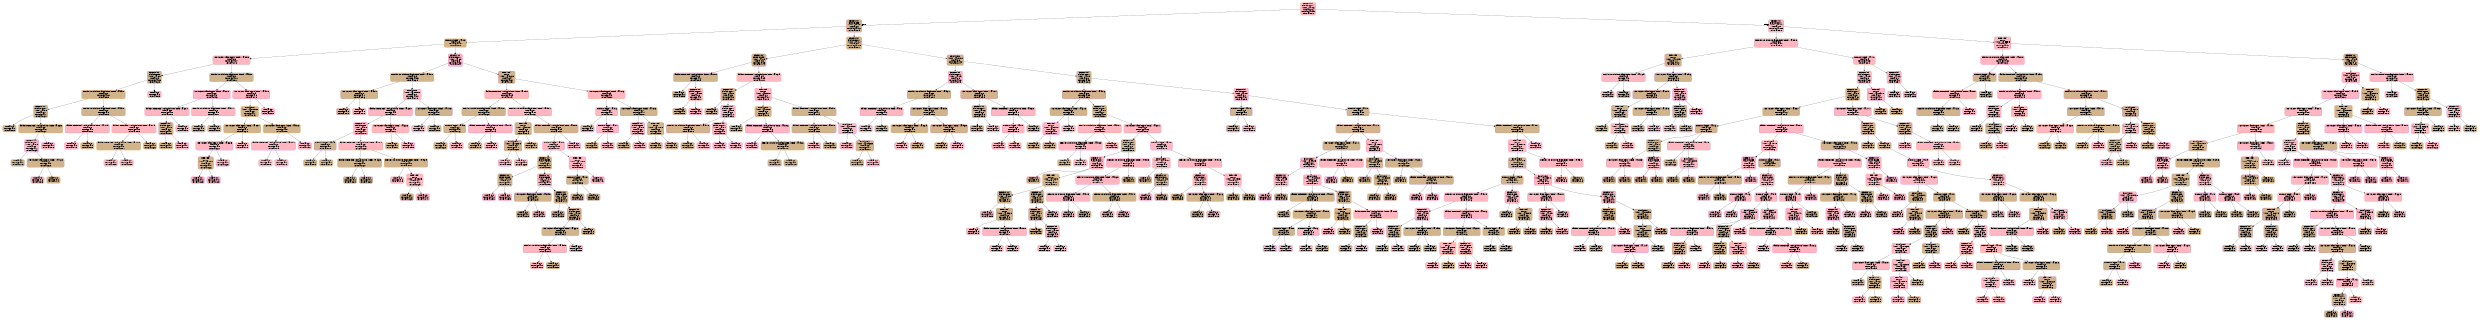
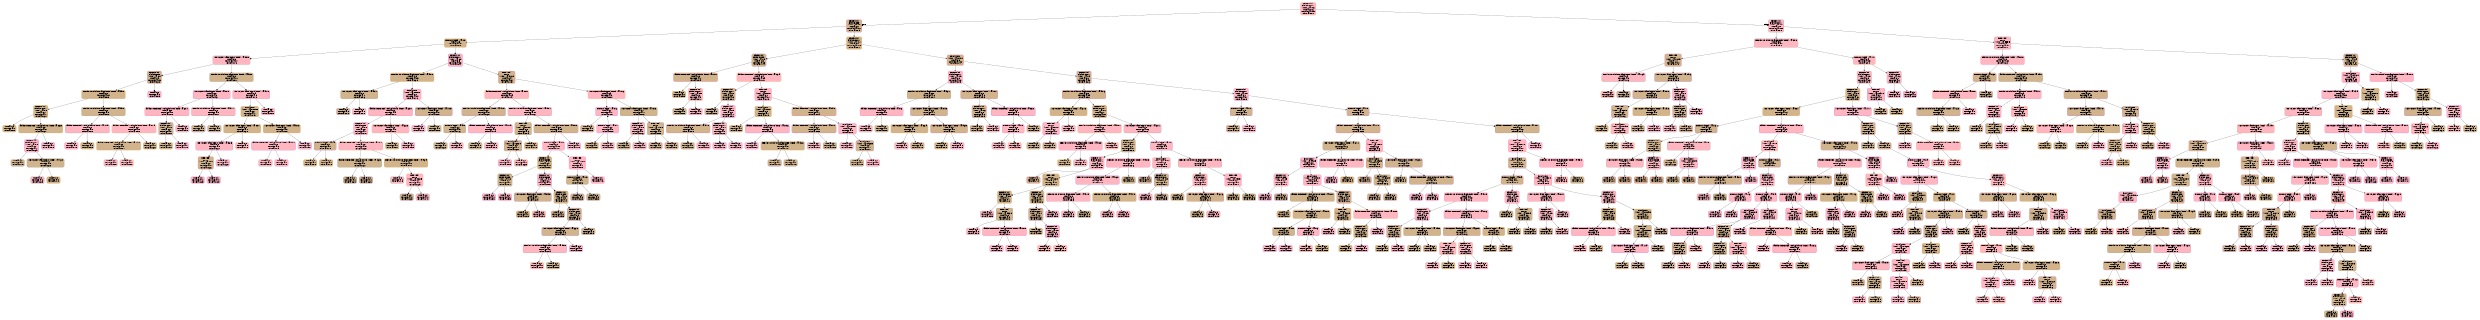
edge "Dropout (Rate) <= 0.6 mse = 0.4 samples = 4 value = 24.8" -> "Dropout (Rate) <= 0.7 mse = 0.1 samples = 3 value = 25.2": reversed
node "mse = 0.0 samples = 2 value = 18.8": removed
